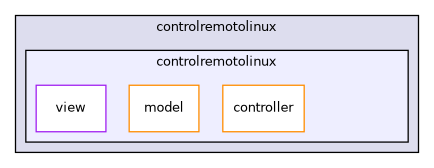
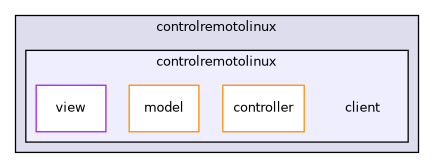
node "client": added
